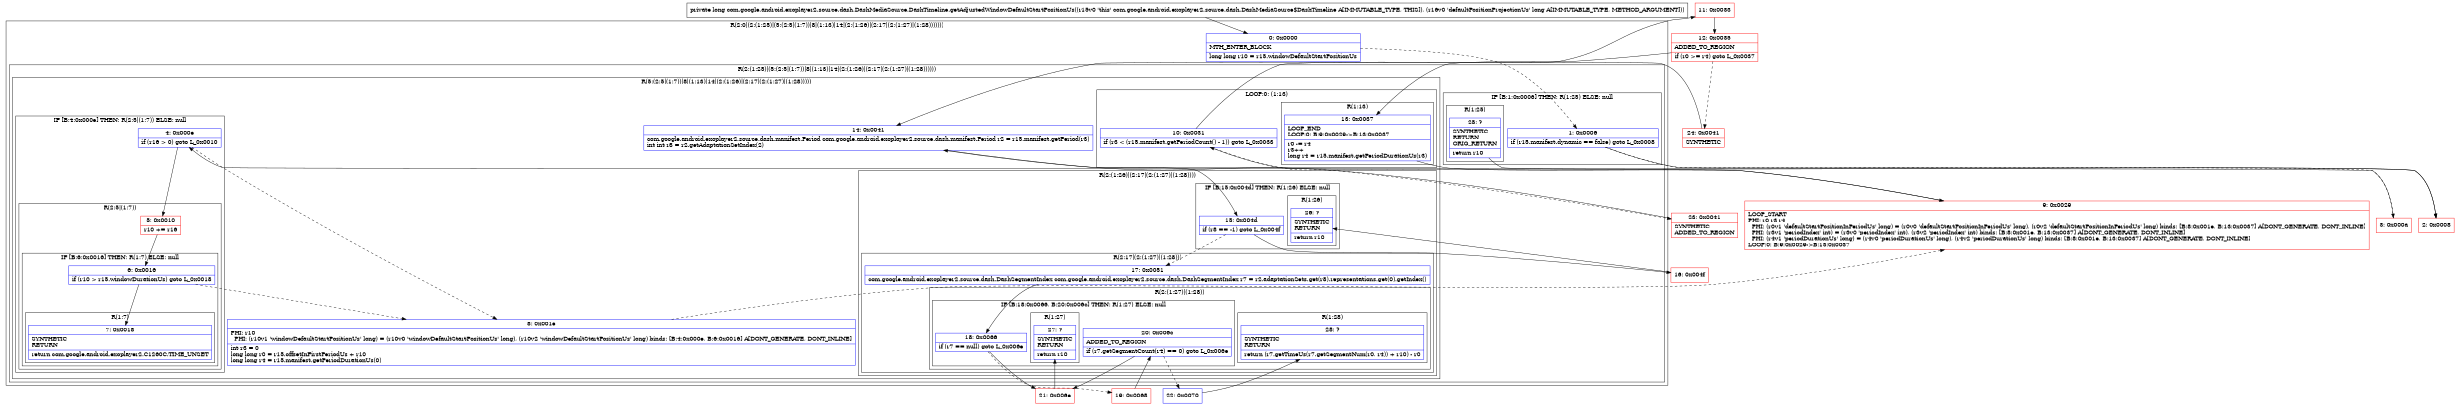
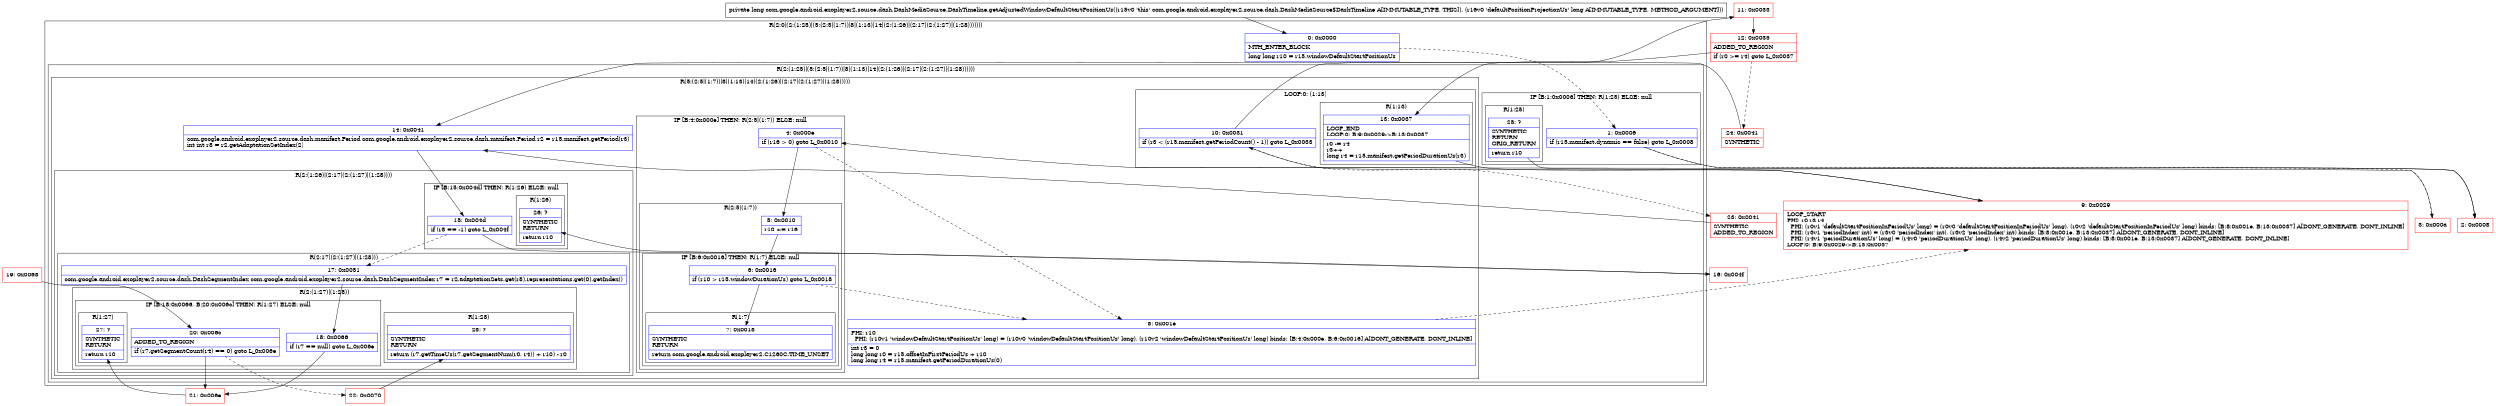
node "5: 0x0010": color red -> blue
edge "18: 0x0066" -> "19: 0x0068": removed
node "22: 0x0070": color blue -> red
